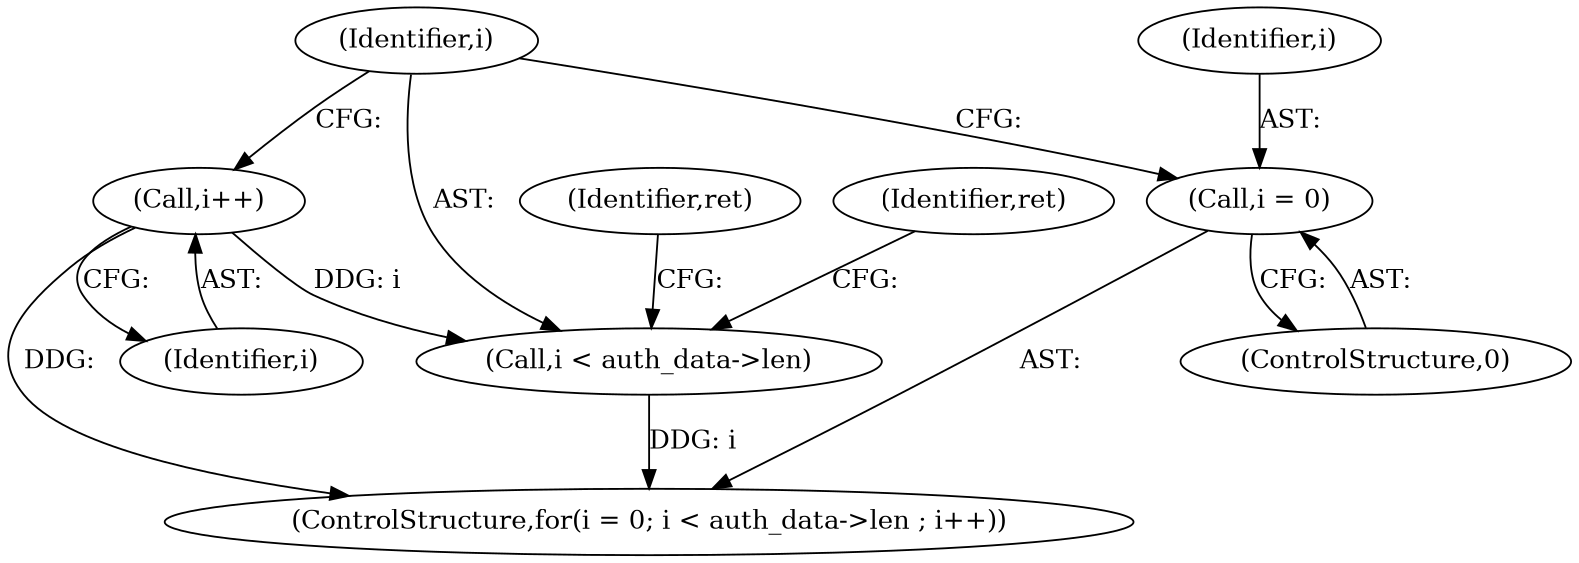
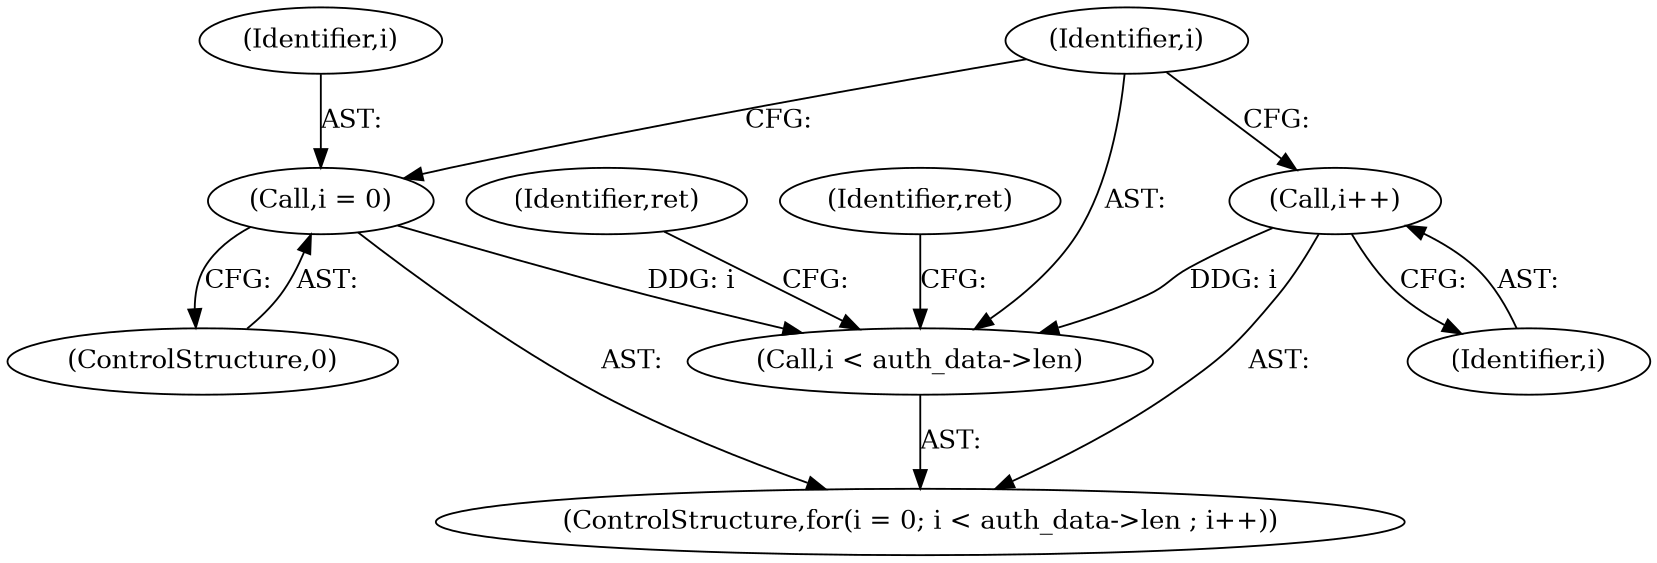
edge "(Call,i = 0)" -> "(Call,i < auth_data->len)": added, label "DDG: i"
edge "(Call,i++)" -> "(ControlStructure,for(i = 0; i < auth_data->len ; i++))": label "DDG: " -> "AST: "
edge "(Call,i < auth_data->len)" -> "(ControlStructure,for(i = 0; i < auth_data->len ; i++))": label "DDG: i" -> "AST: "
